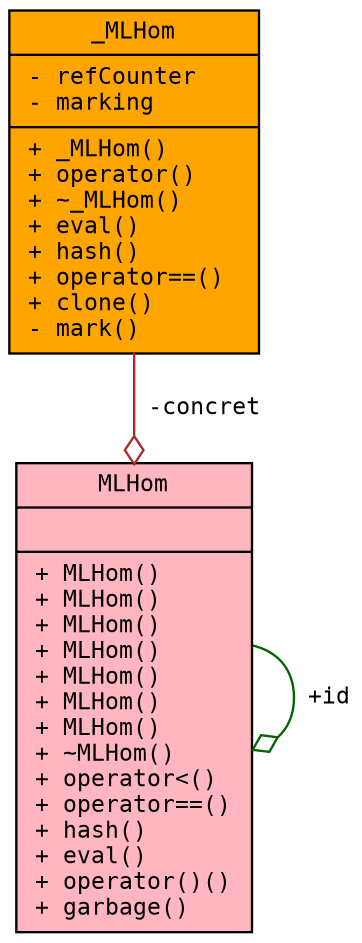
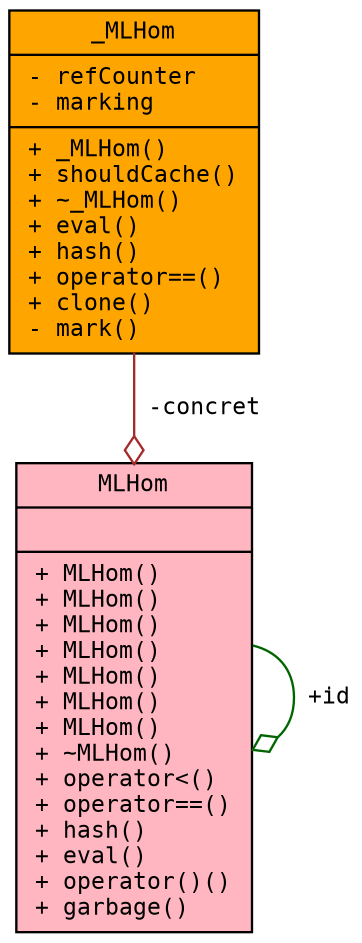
node "_MLHom": text "+ operator()" -> "+ shouldCache()"
